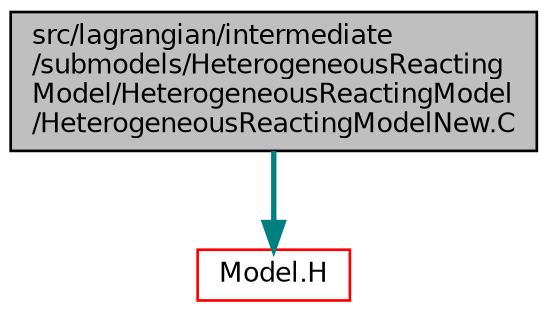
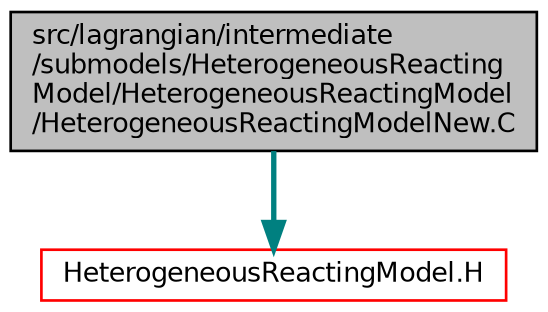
node "Model.H": label "Model.H" -> "HeterogeneousReactingModel.H"
